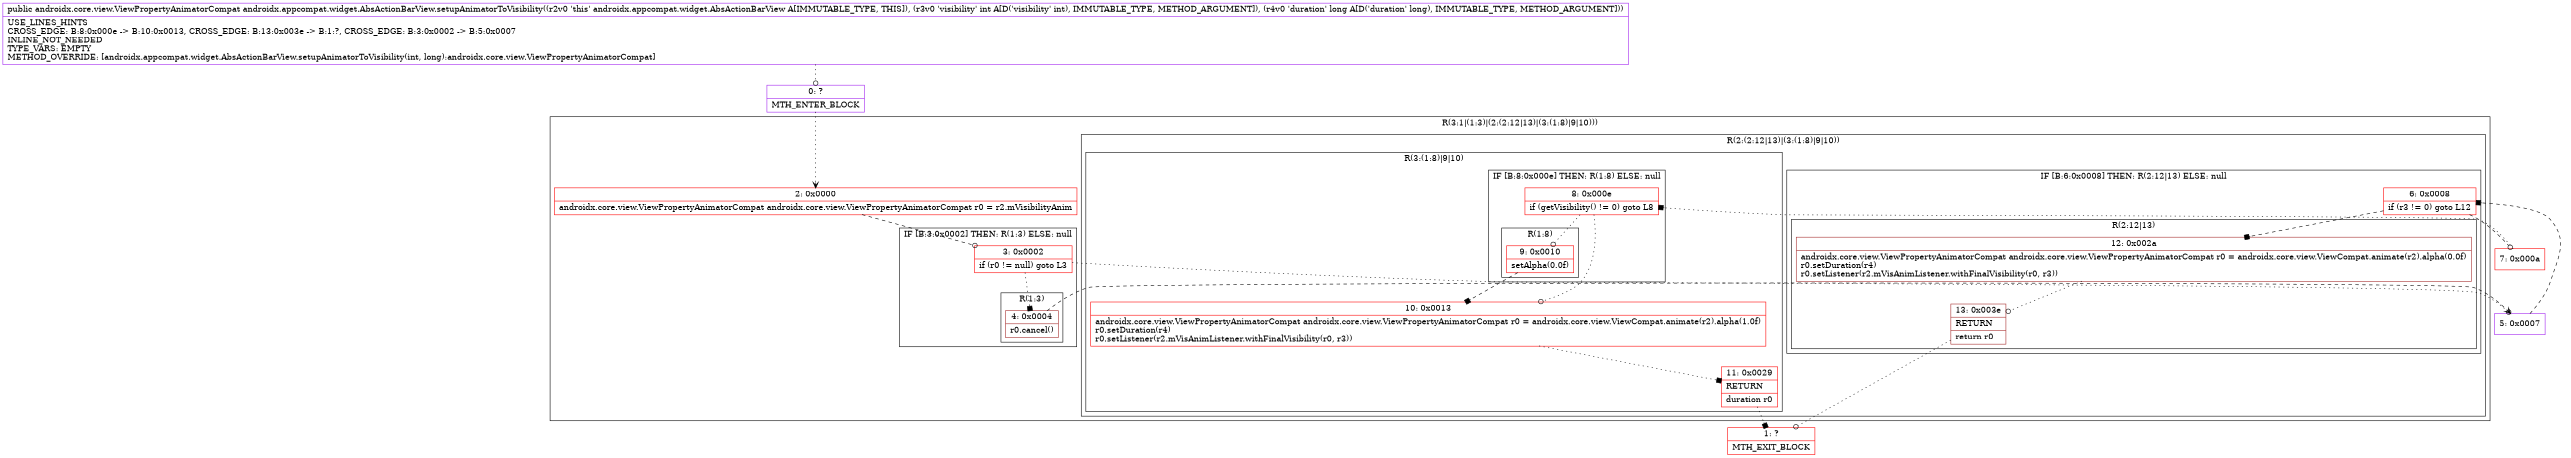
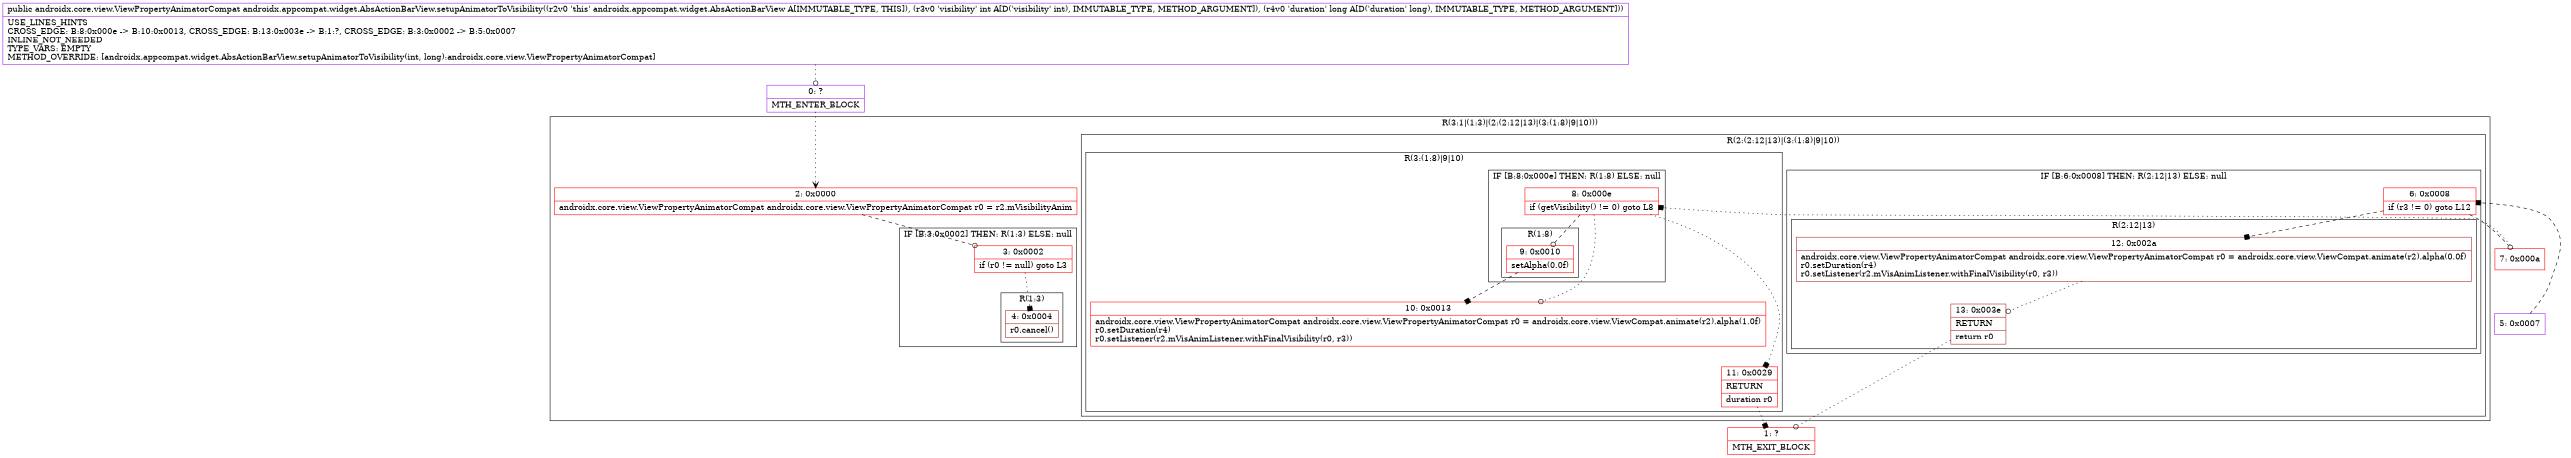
edge "8: 0x000e" -> "9: 0x0010": style dotted -> dashed
edge "3: 0x0002" -> "5: 0x0007": removed
edge "4: 0x0004" -> "5: 0x0007": removed
edge "10: 0x0013" -> "11: 0x0029": now "8: 0x000e" -> "11: 0x0029"
